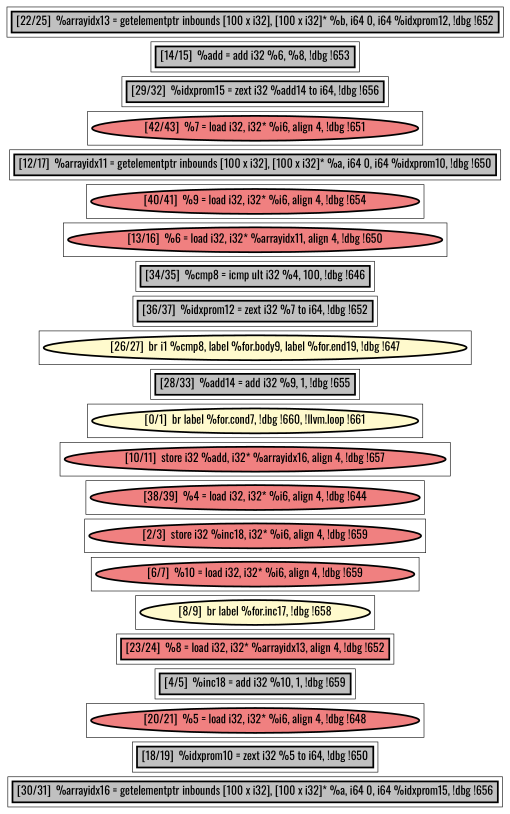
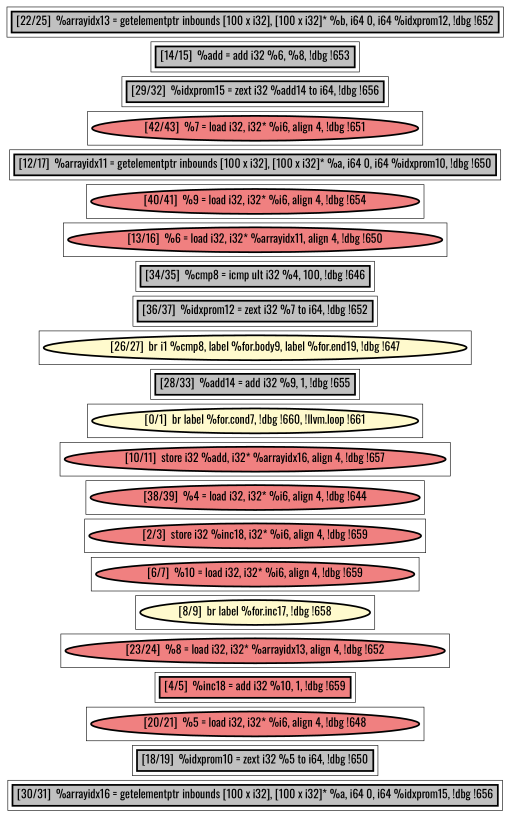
node "[23/24]  %8 = load i32, i32* %arrayidx13, align 4, !dbg !652": shape box -> ellipse
node "[4/5]  %inc18 = add i32 %10, 1, !dbg !659": fillcolor grey -> lightcoral
